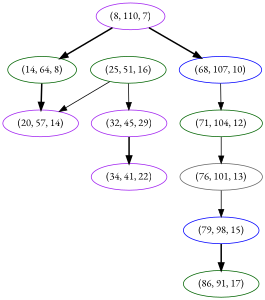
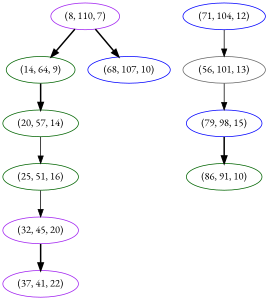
node "(14, 64, 8)": label "(14, 64, 8)" -> "(14, 64, 9)"
edge "(68, 107, 10)" -> "(71, 104, 12)": removed
edge "(25, 51, 16)" -> "(20, 57, 14)": reversed
node "(20, 57, 14)": color purple -> darkgreen
node "(32, 45, 29)": label "(32, 45, 29)" -> "(32, 45, 20)"
node "(71, 104, 12)": color darkgreen -> blue
node "(34, 41, 22)": label "(34, 41, 22)" -> "(37, 41, 22)"
node "(76, 101, 13)": label "(76, 101, 13)" -> "(56, 101, 13)"
node "(86, 91, 17)": label "(86, 91, 17)" -> "(86, 91, 10)"
